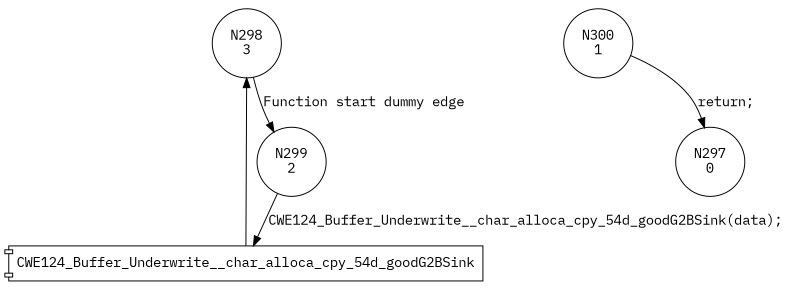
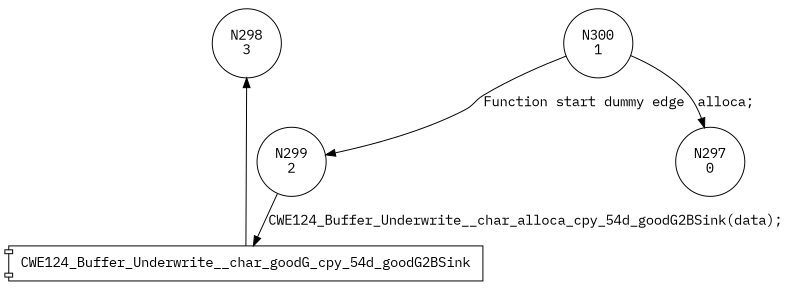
edge "N298 3" -> "N299 2": now "N300 1" -> "N299 2"
edge "N300 1" -> "N297 0": label "return;" -> "alloca;"
node "CWE124_Buffer_Underwrite__char_alloca_cpy_54d_goodG2BSink": label "CWE124_Buffer_Underwrite__char_alloca_cpy_54d_goodG2BSink" -> "CWE124_Buffer_Underwrite__char_goodG_cpy_54d_goodG2BSink"
